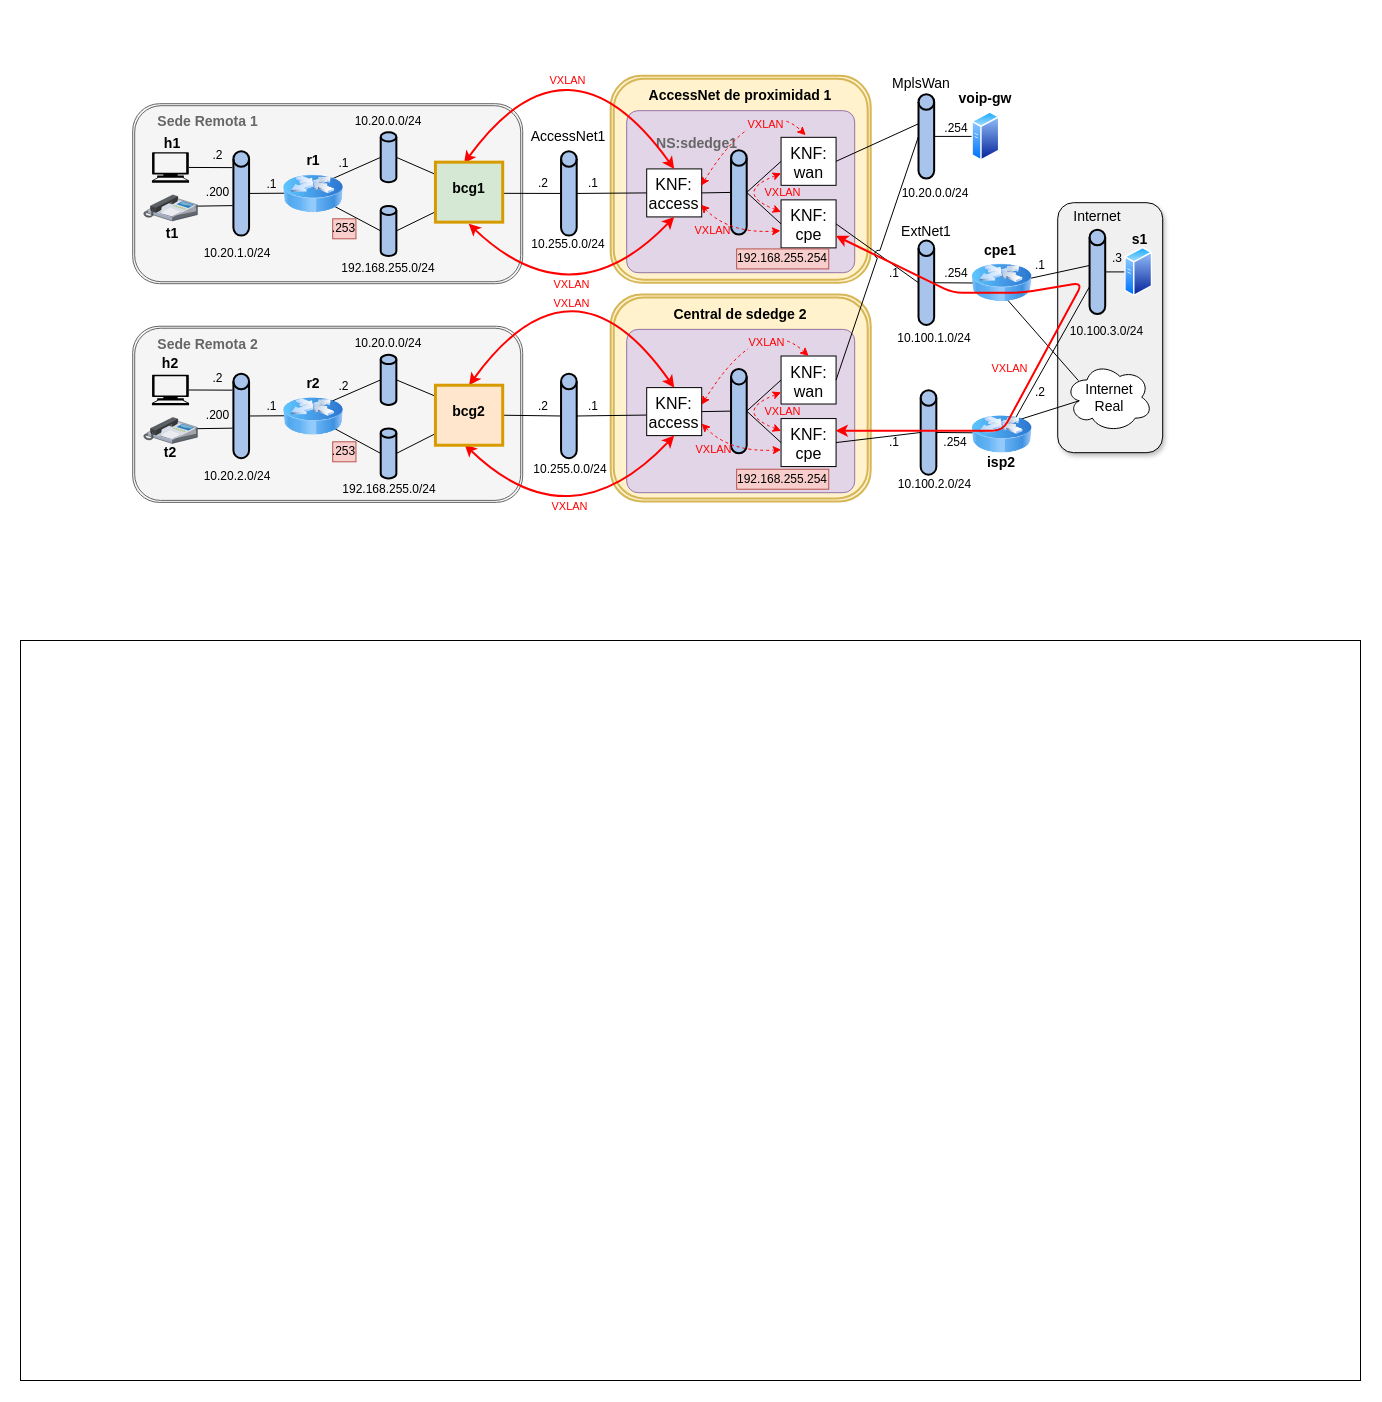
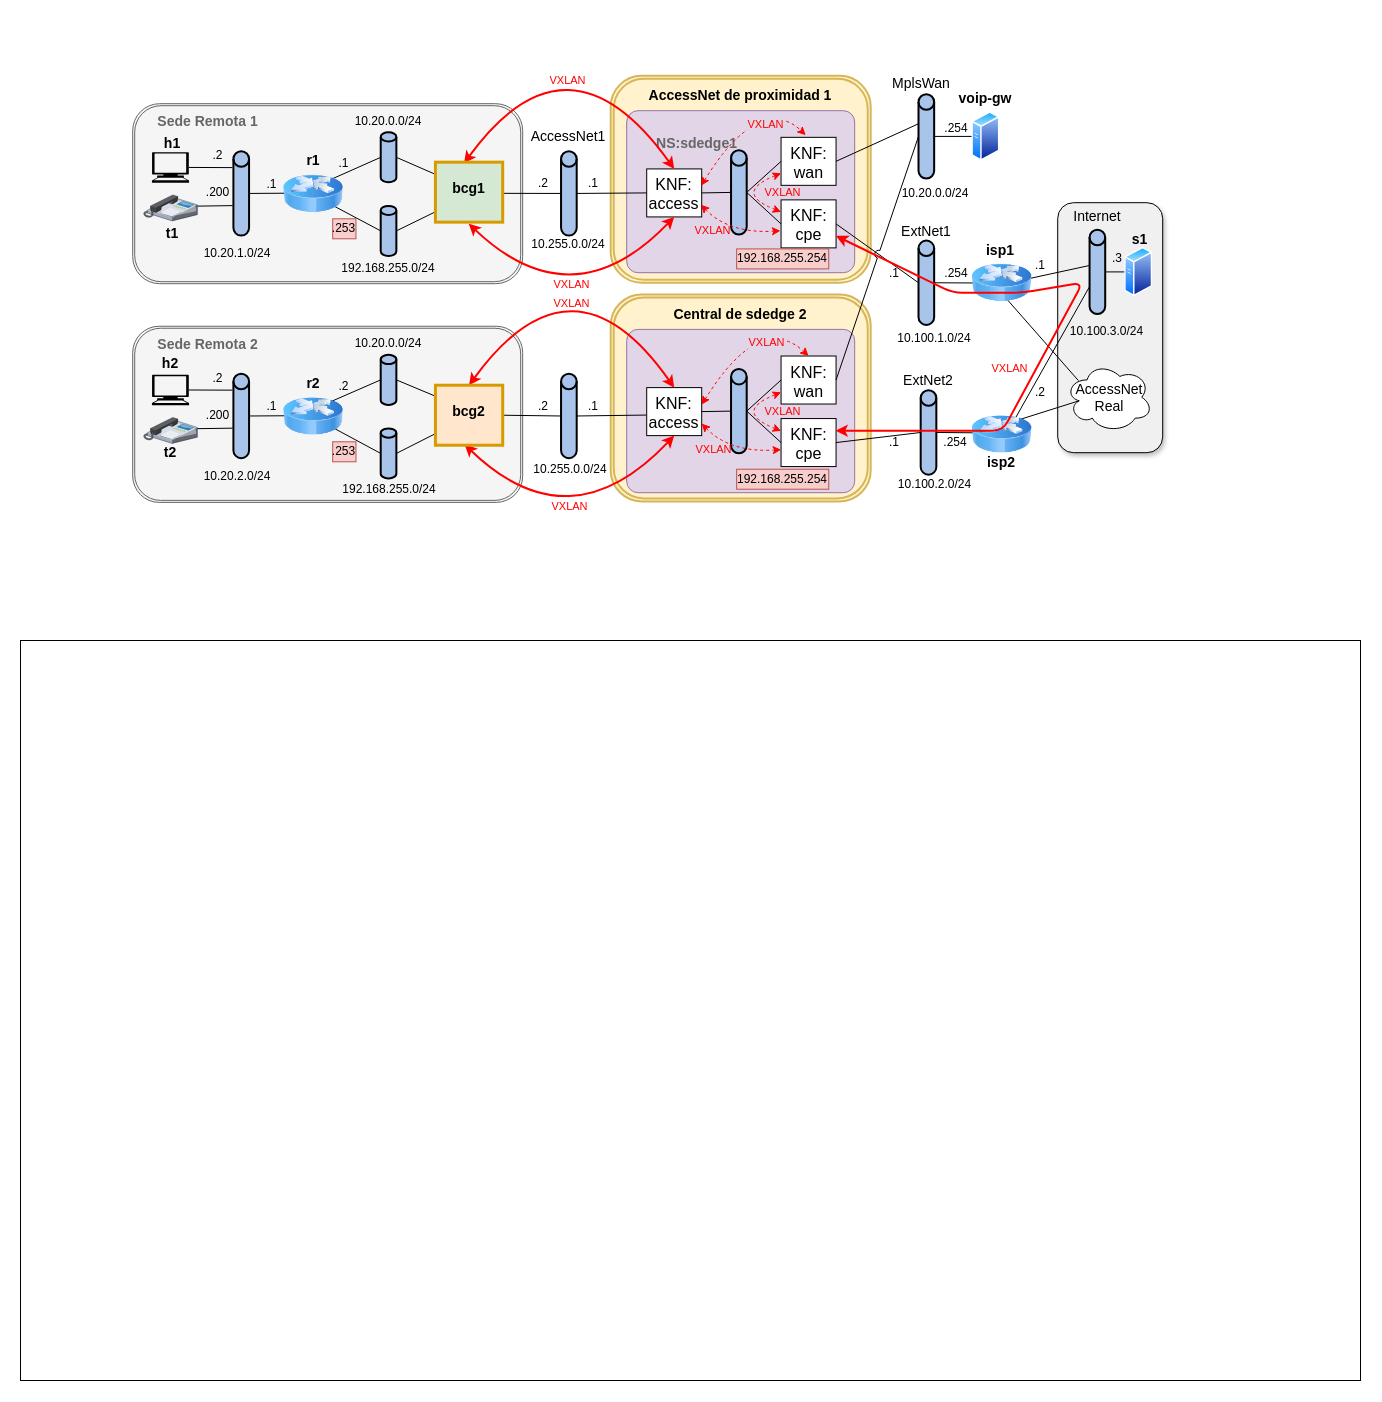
node "cpe1": label "cpe1" -> "isp1"
node "ExtNet2": added
node "Internet Real": label "Internet Real" -> "AccessNet Real"
